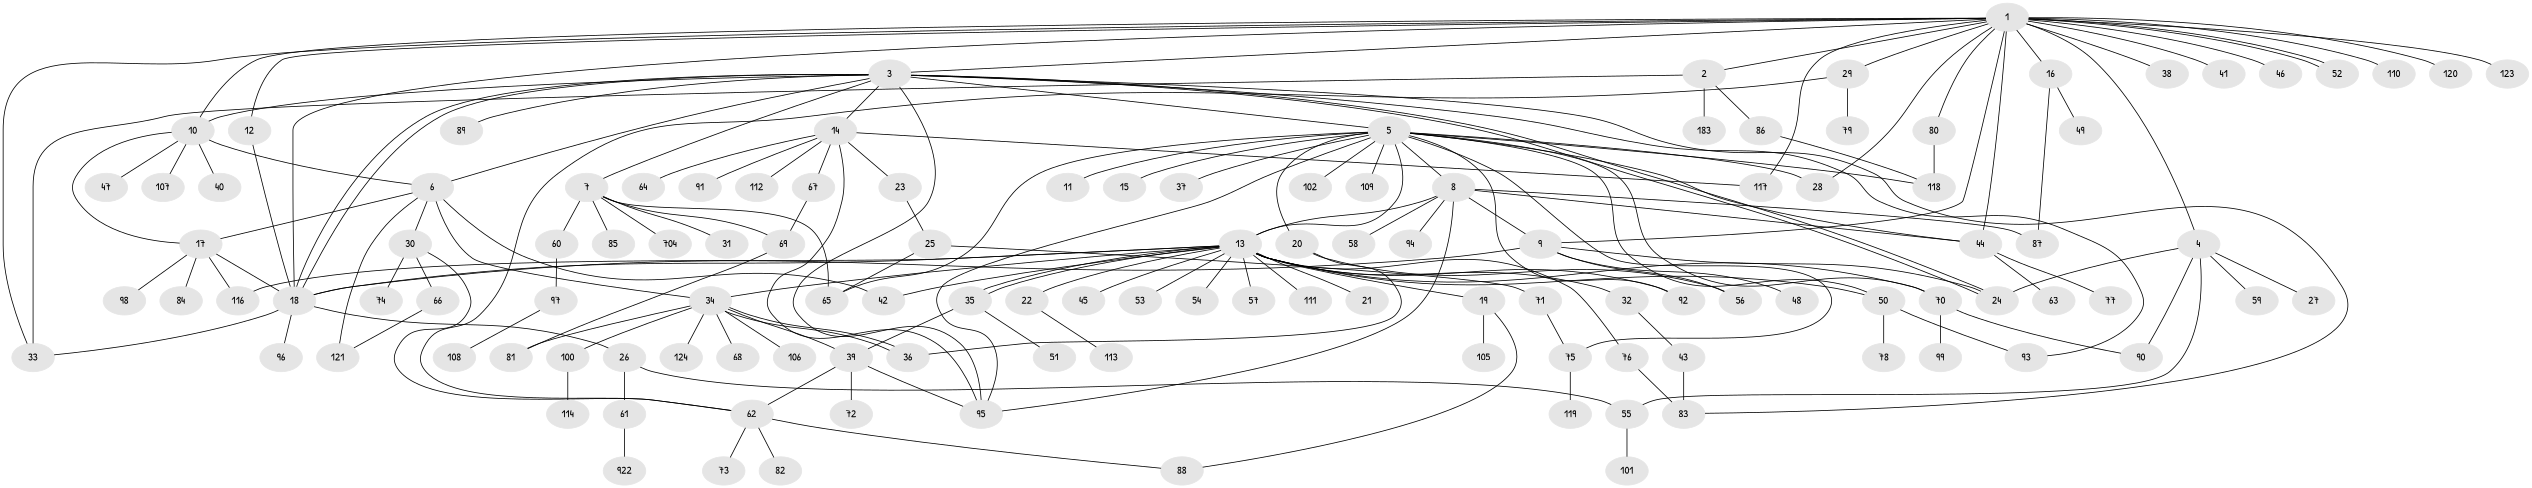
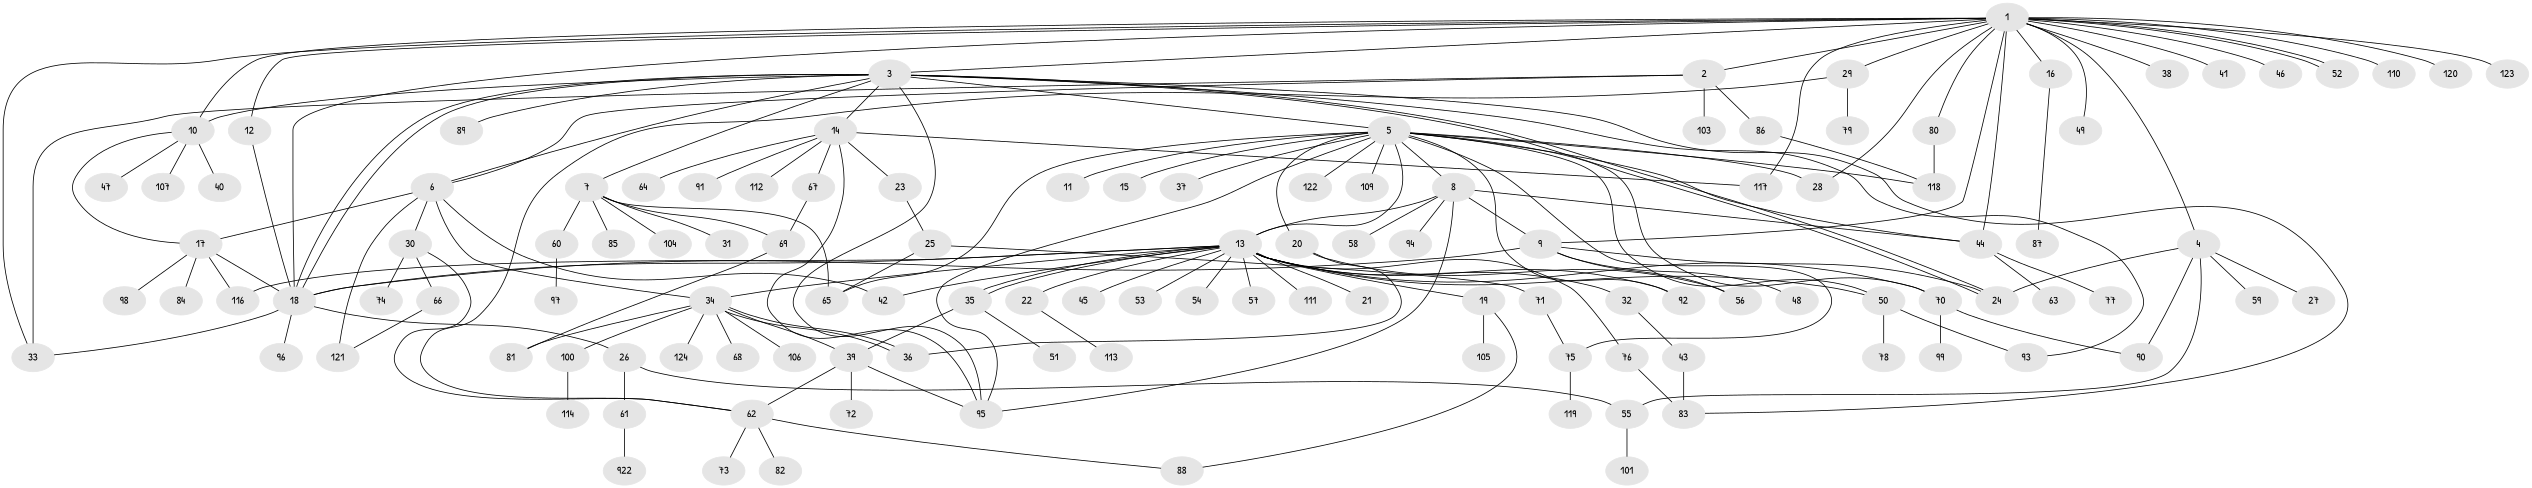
edge "16" -- "49": now "1" -- "49"
node "183": label "183" -> "103"
edge "10" -- "6": now "2" -- "6"
node "102": label "102" -> "122"
edge "8" -- "87": removed
node "704": label "704" -> "104"
node "108": removed
